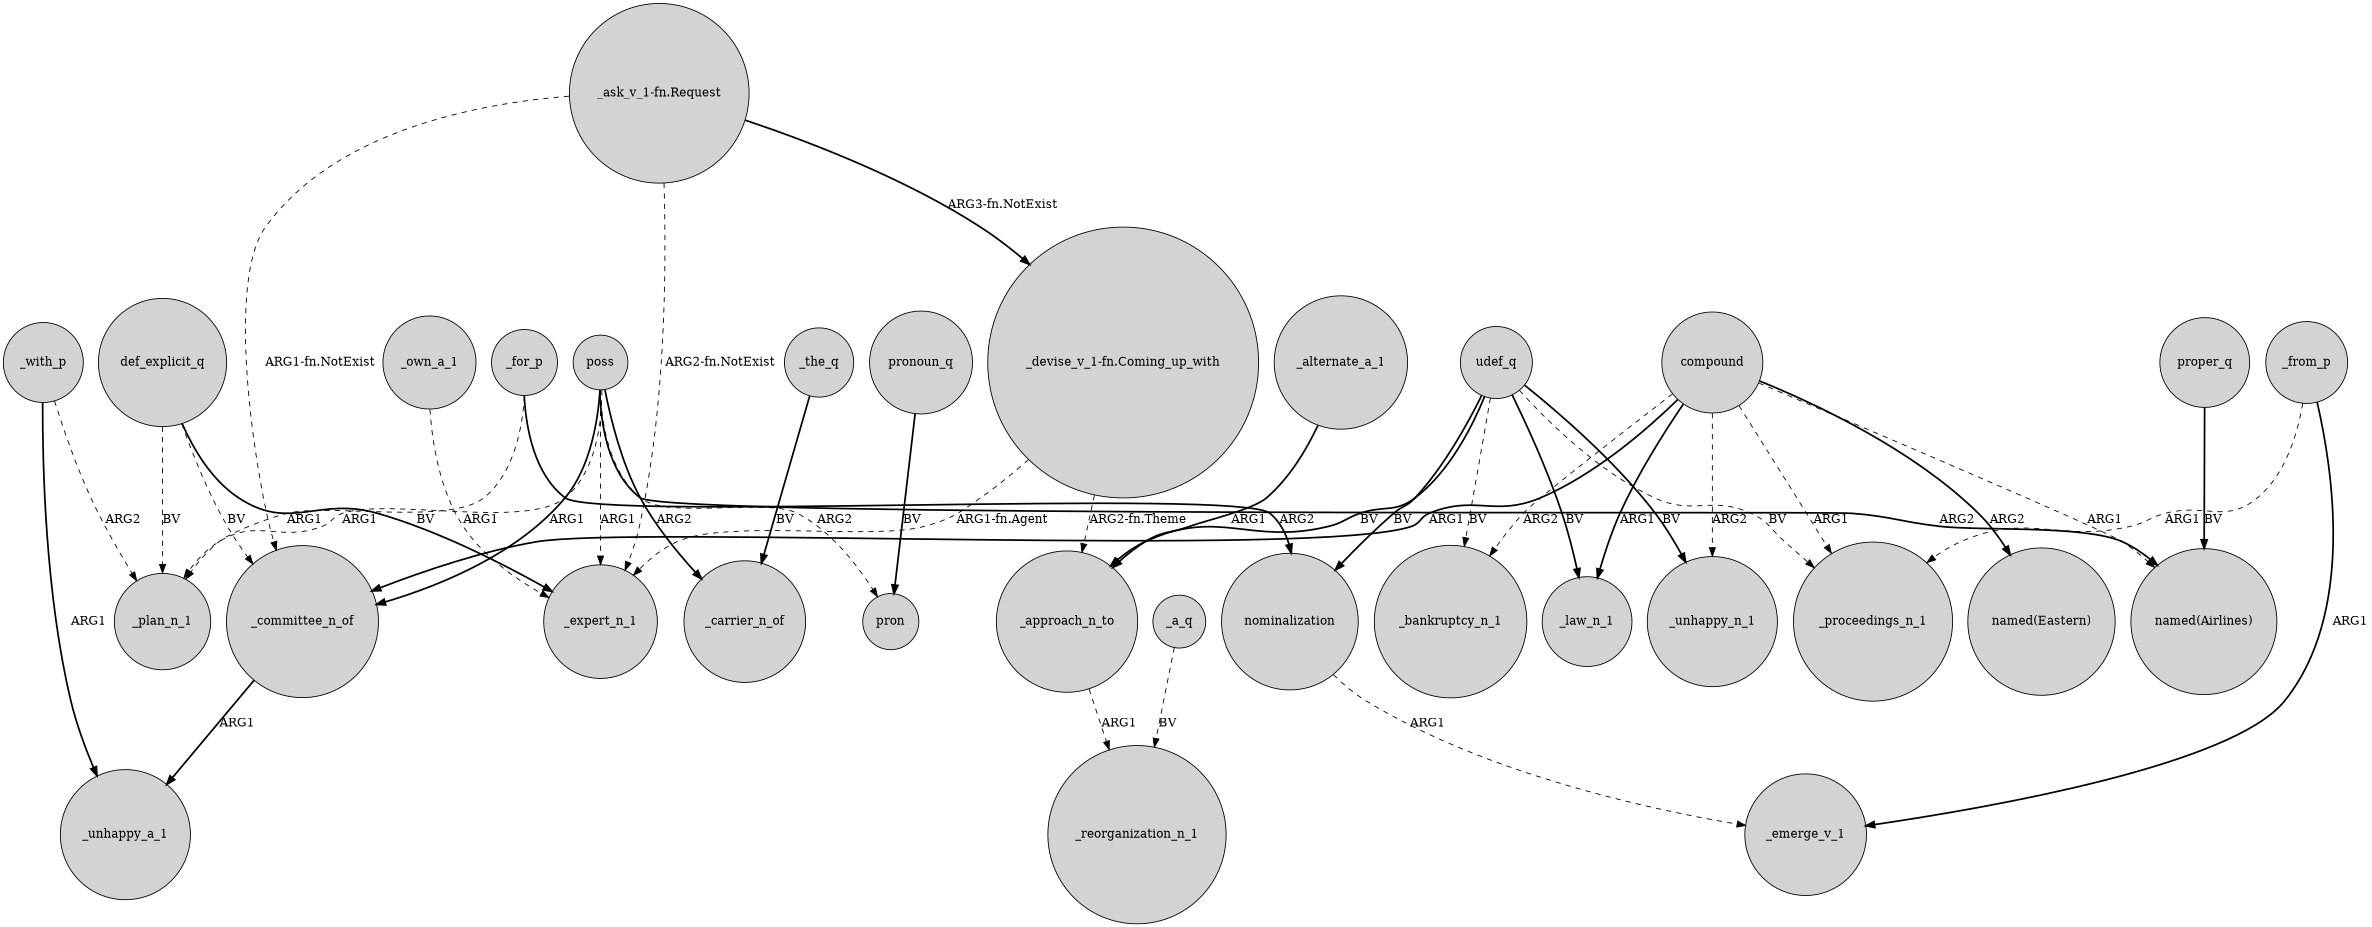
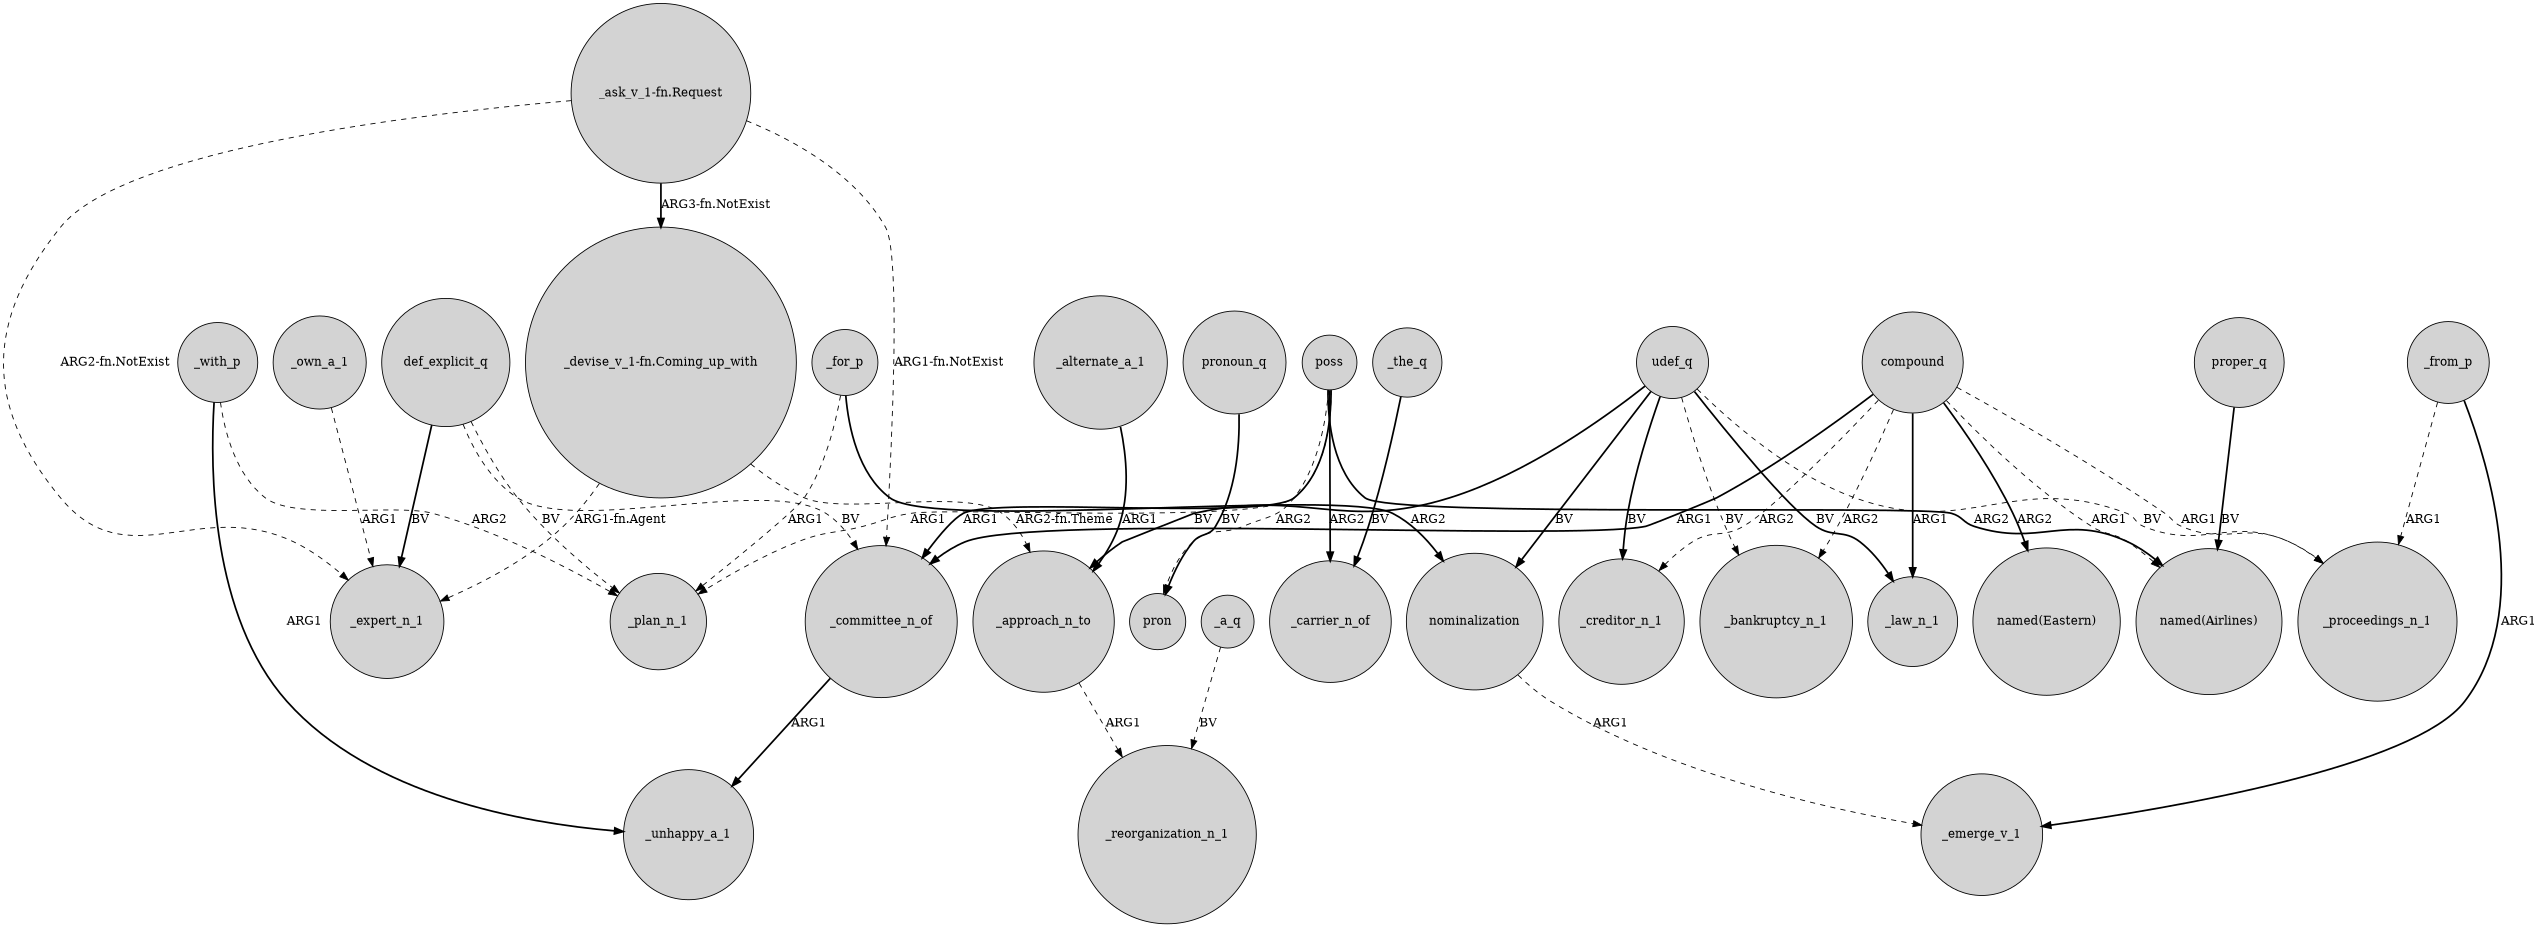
edge "poss" -> "_expert_n_1": removed, label "ARG1"
node "_unhappy_n_1": label "_unhappy_n_1" -> "_creditor_n_1"
